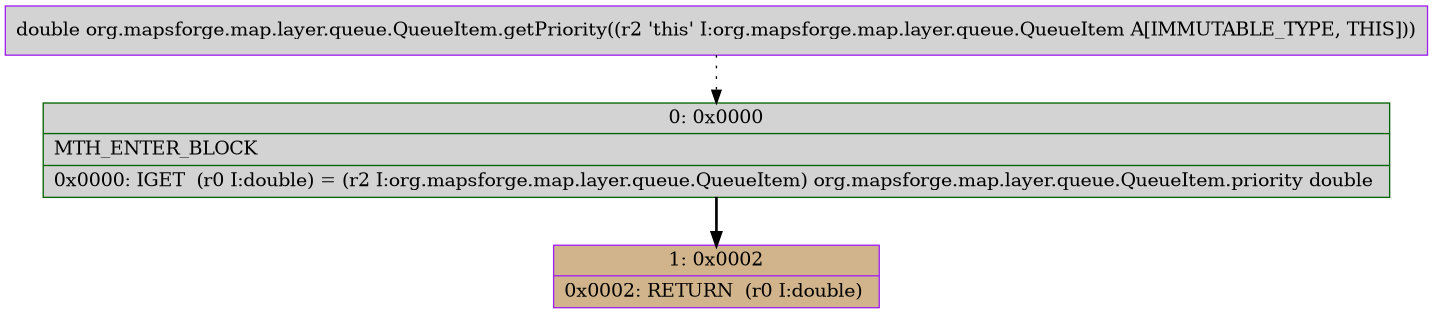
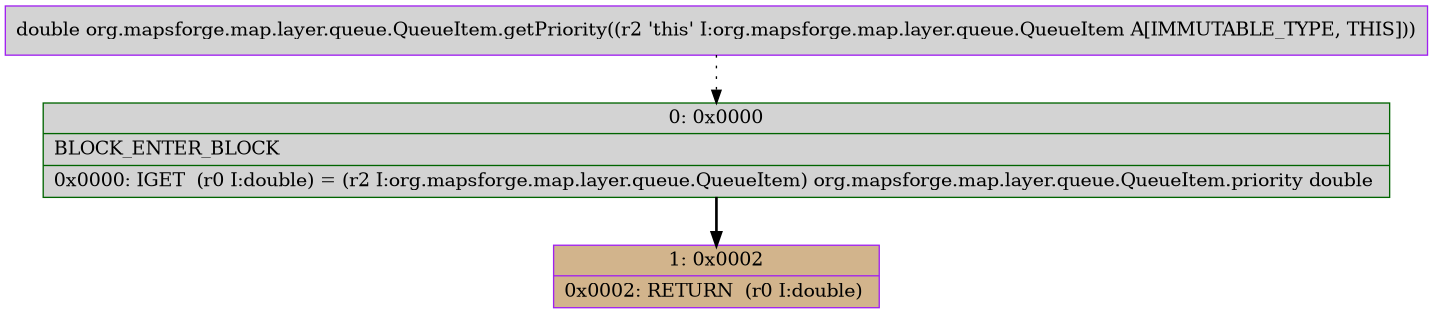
node "0: 0x0000": text "MTH_ENTER_BLOCK" -> "BLOCK_ENTER_BLOCK"
